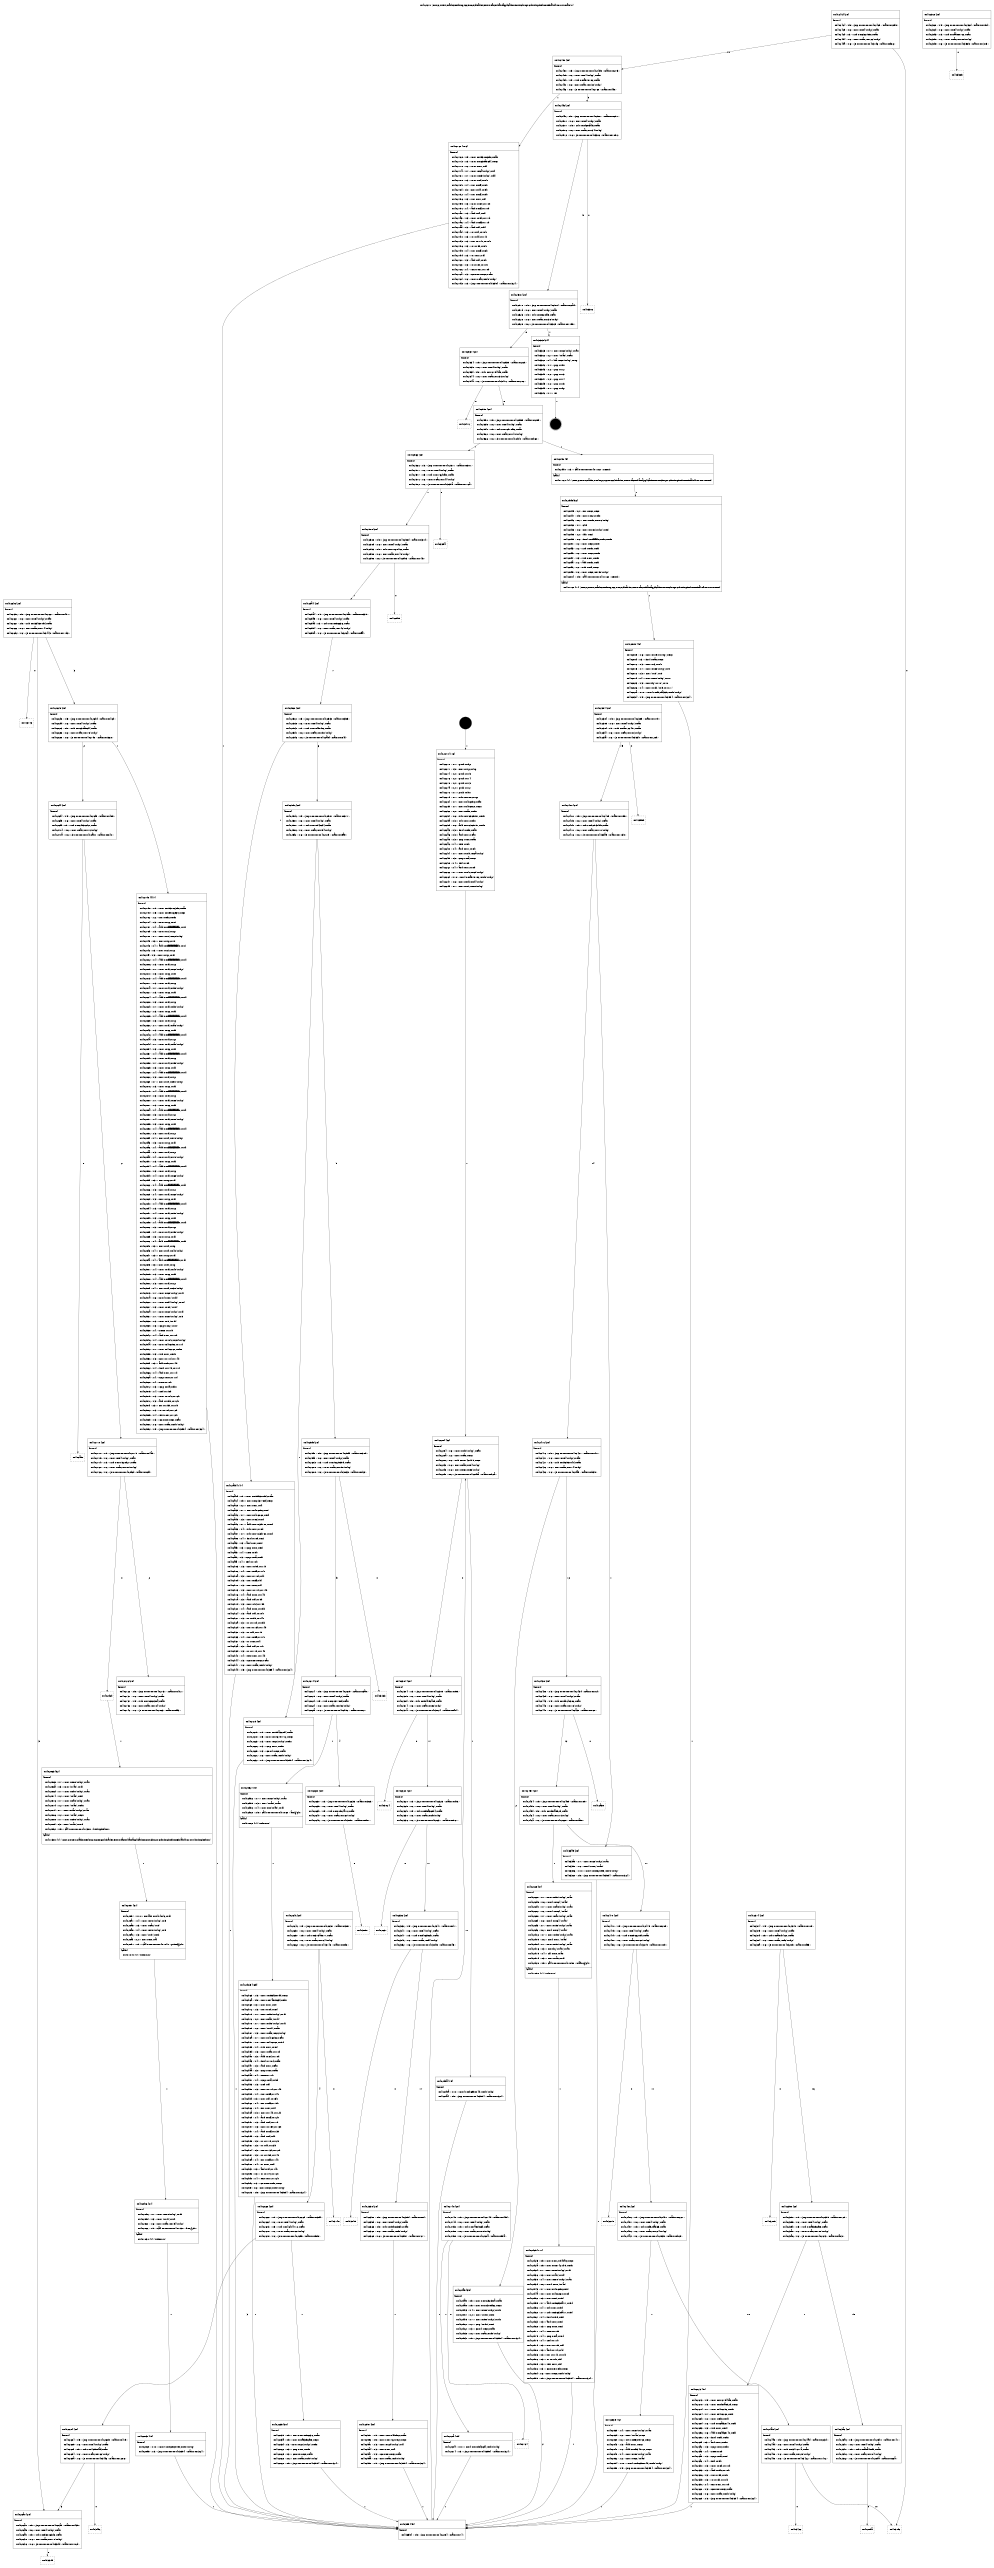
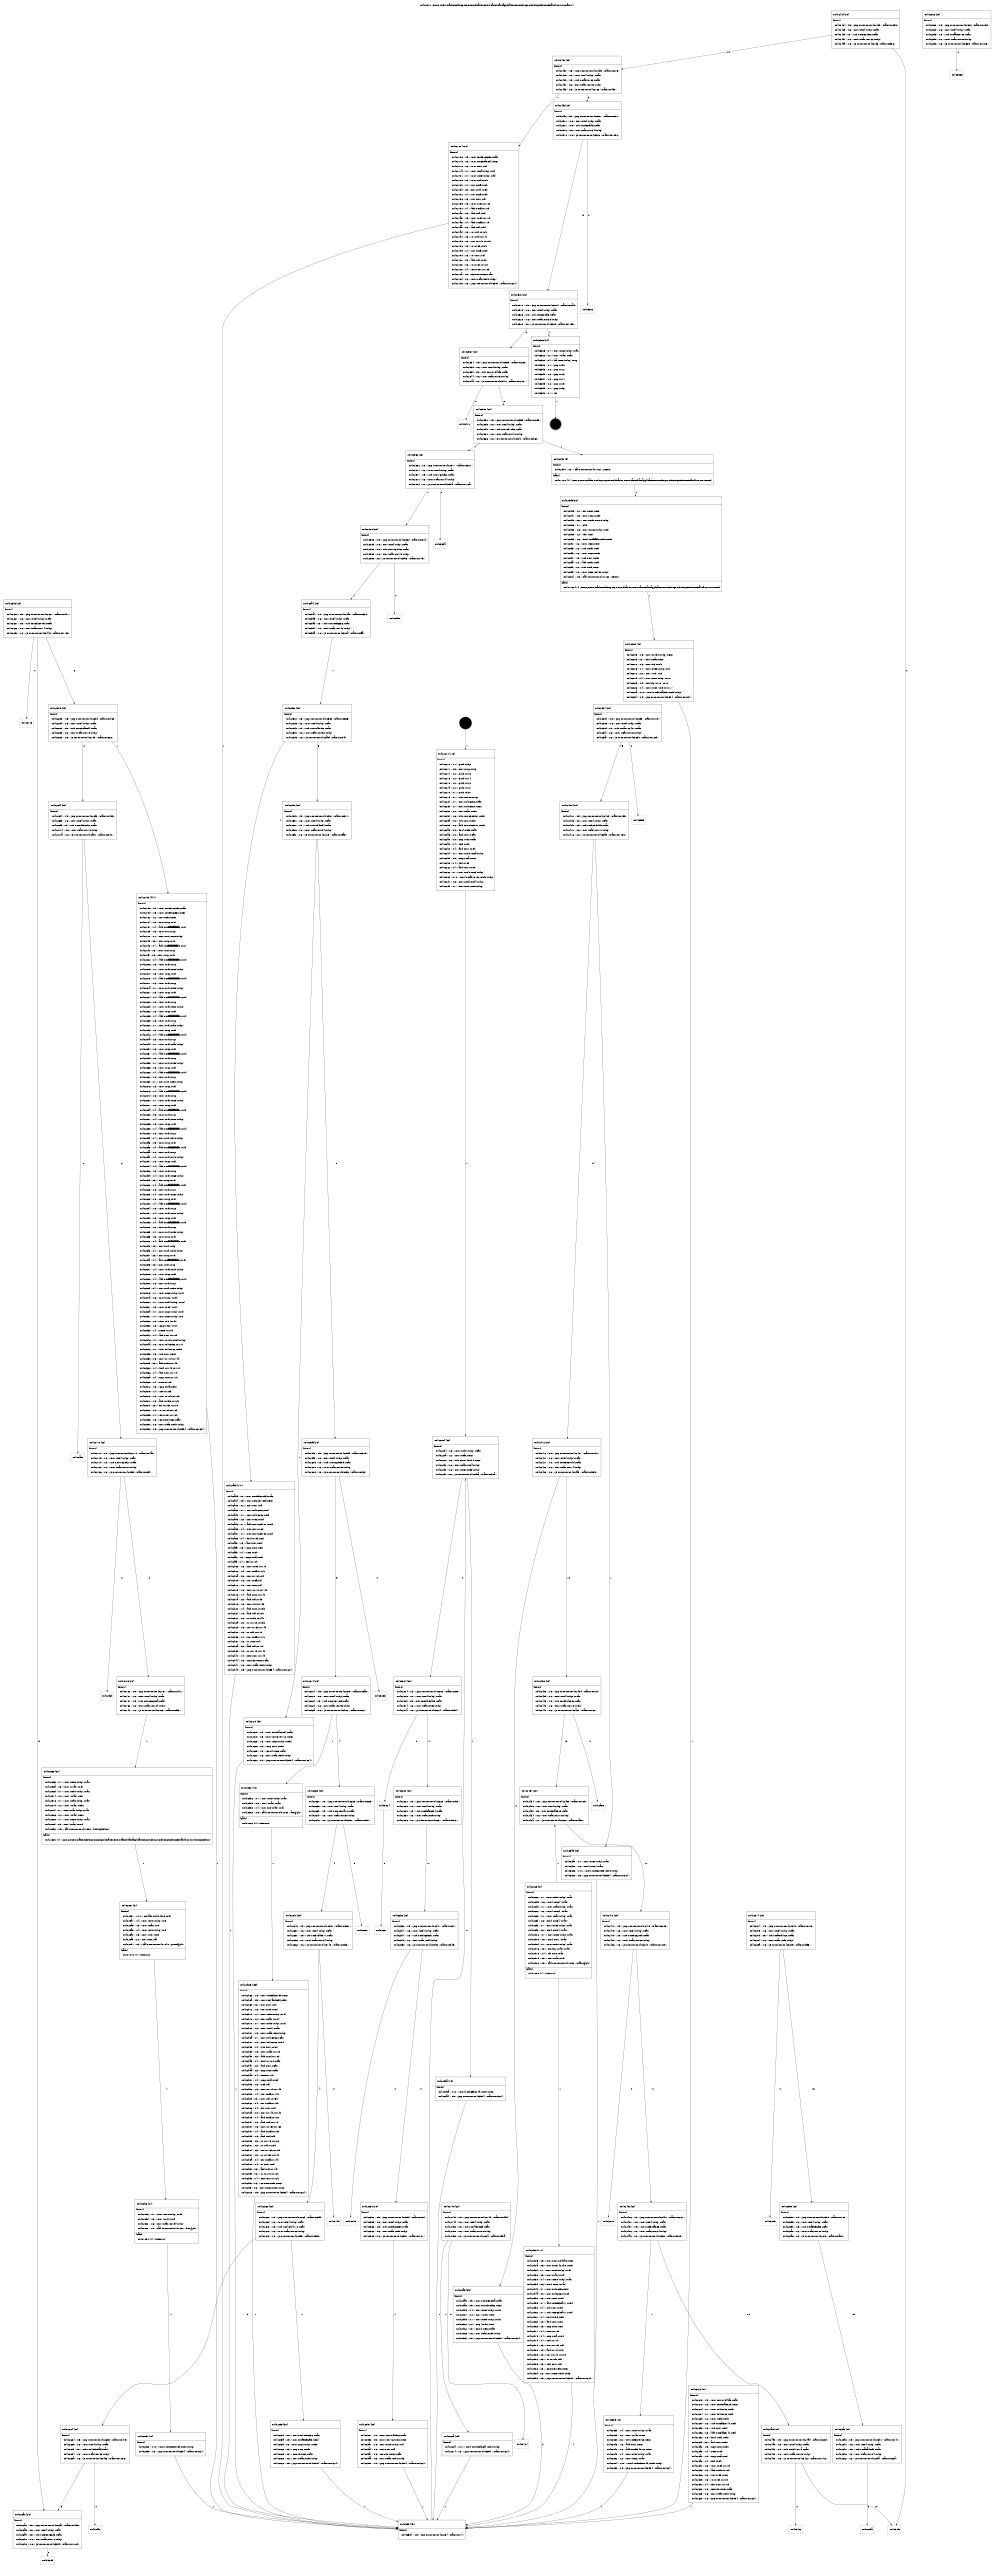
edge "0x402f6d" -> "0x402e63 [52]": now "0x40272c [28]" -> "0x402e63 [52]"
edge "0x402454 [28]" -> "0x402cce [87]": reversed
edge "0x402630 [28]" -> "0x40264c [28]": added, label "4"
edge "0x402320 [28]" -> "0x402c37": now "0x403024" -> "0x402c37"
edge "0x402390 [28]" -> "0x402c73 [91]": removed, label "1"
